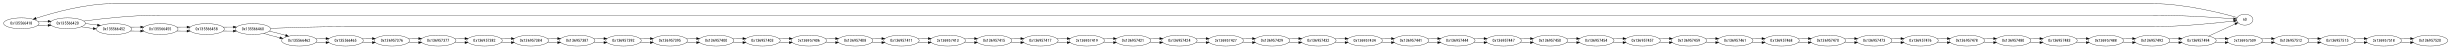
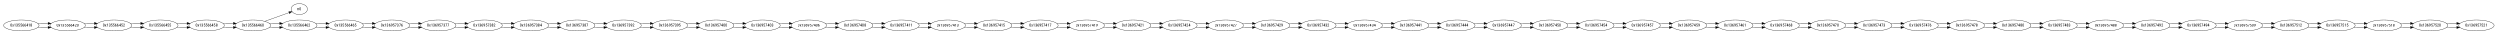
edge "n0" -> "0x135566418": removed
edge "0x135566420" -> "n0": removed
node "0x136957521": added
edge "0x136957494" -> "n0": removed
